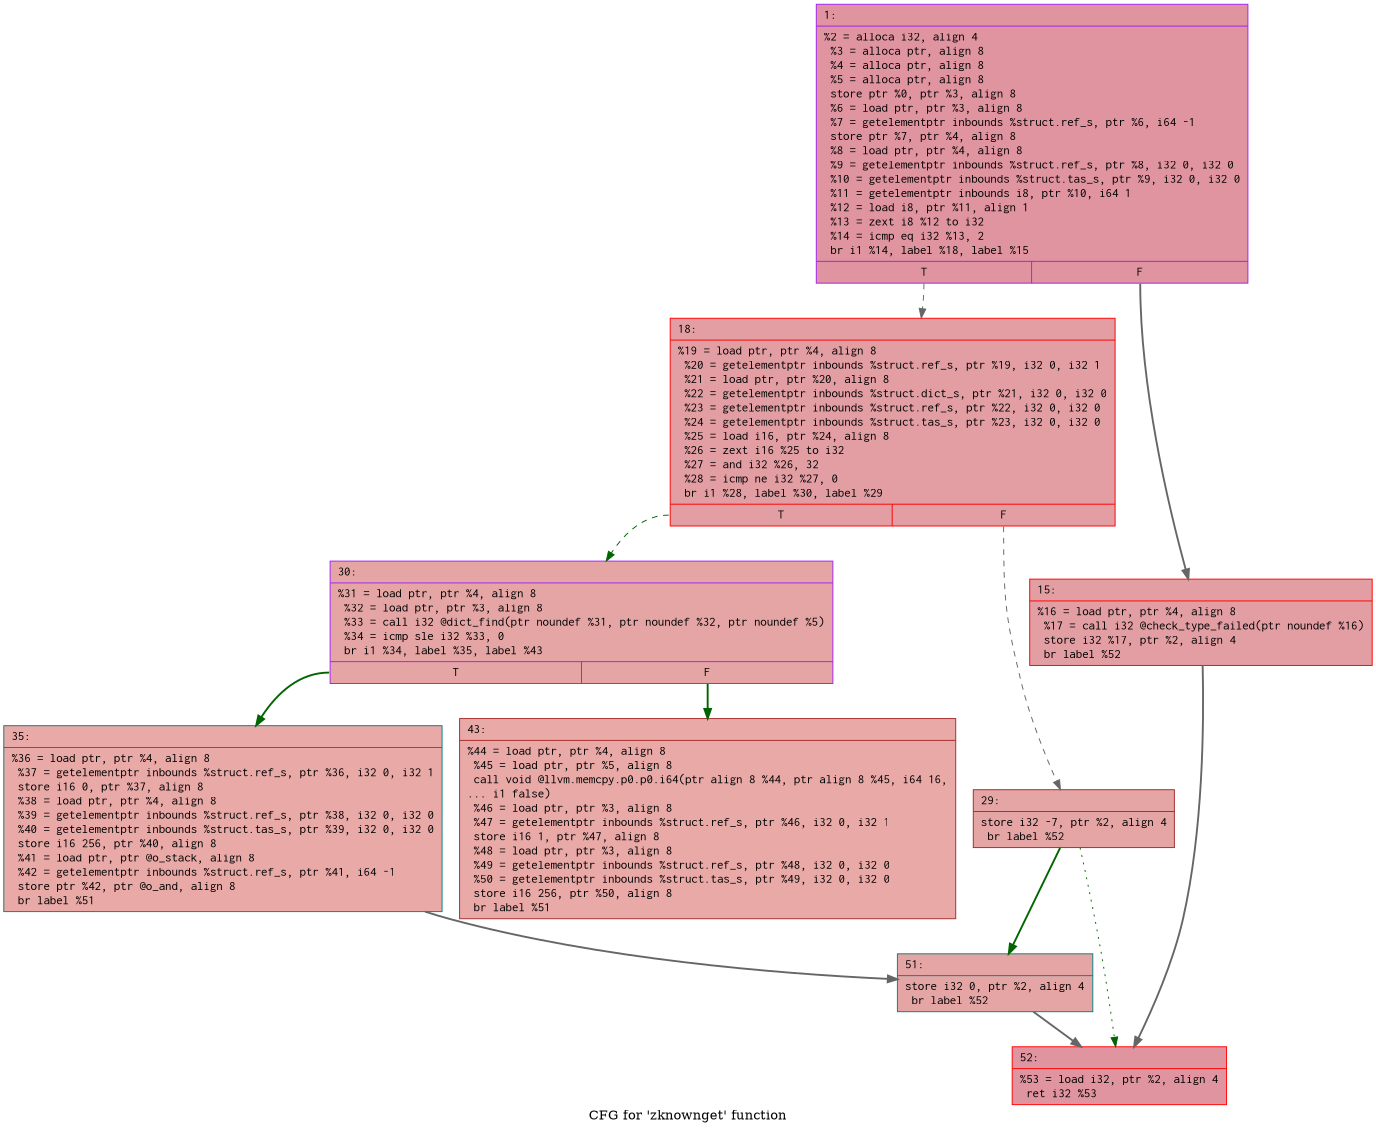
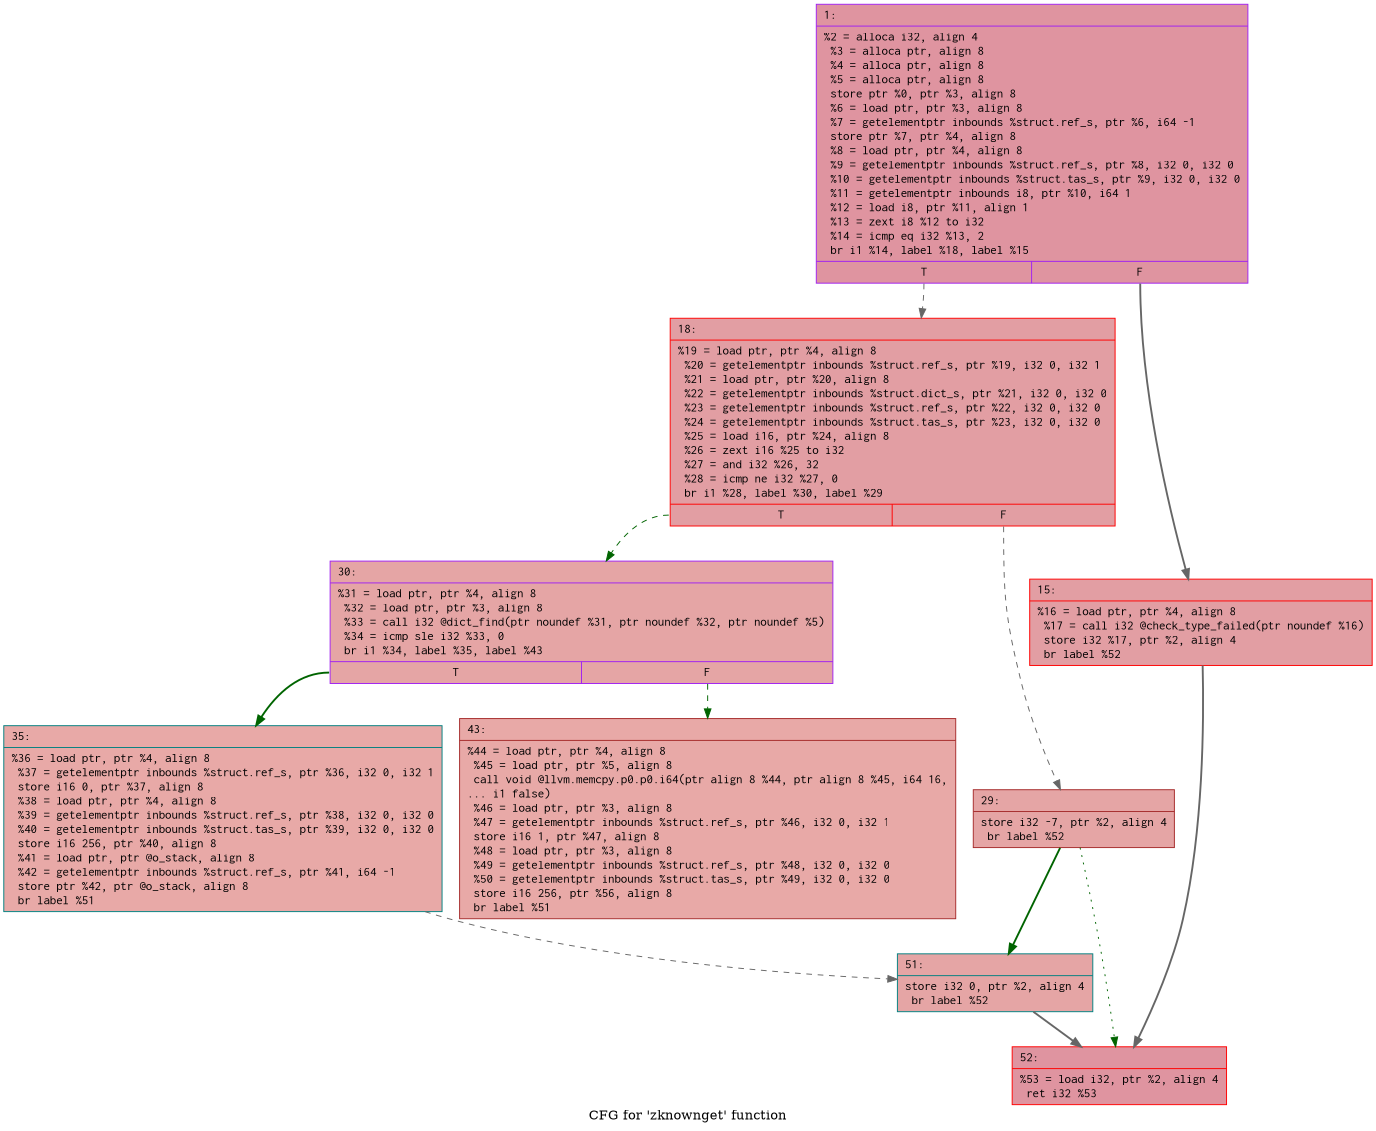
edge "30:" -> "43:": style bold -> dashed
node "35:": text "store ptr %42, ptr @o_and, align 8" -> "store ptr %42, ptr @o_stack, align 8"
node "43:": text "store i16 256, ptr %50, align 8" -> "store i16 256, ptr %56, align 8"
edge "35:" -> "51:": style bold -> dashed
